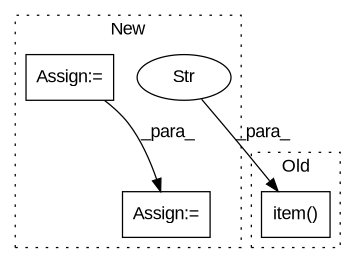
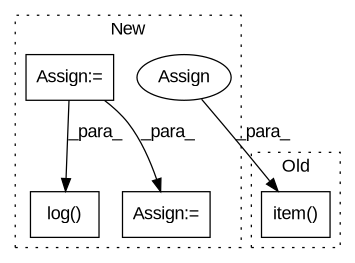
node "Str": label "Str" -> "Assign"
node "log()": added
